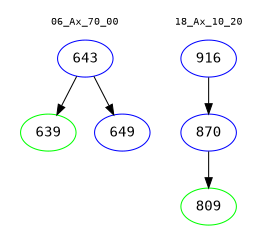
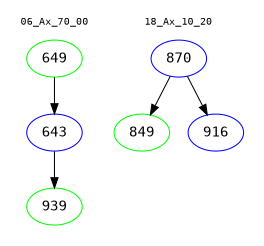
edge "643" -> "649": reversed
edge "916" -> "870": reversed
node "639": label "639" -> "939"
node "649": color blue -> green
node "809": label "809" -> "849"
